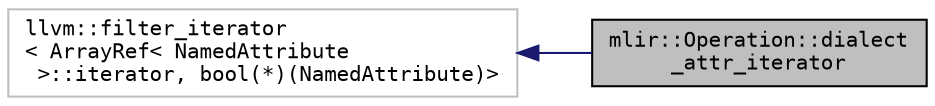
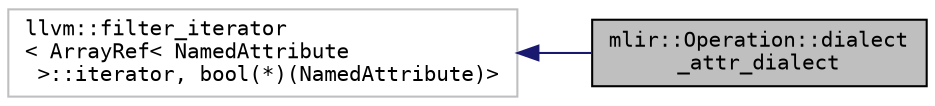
node "mlir::Operation::dialect _attr_iterator": label "mlir::Operation::dialect _attr_iterator" -> "mlir::Operation::dialect _attr_dialect"
